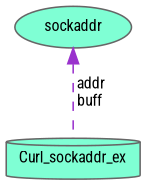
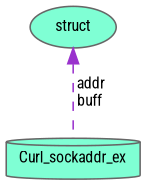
node "sockaddr": label "sockaddr" -> "struct"
